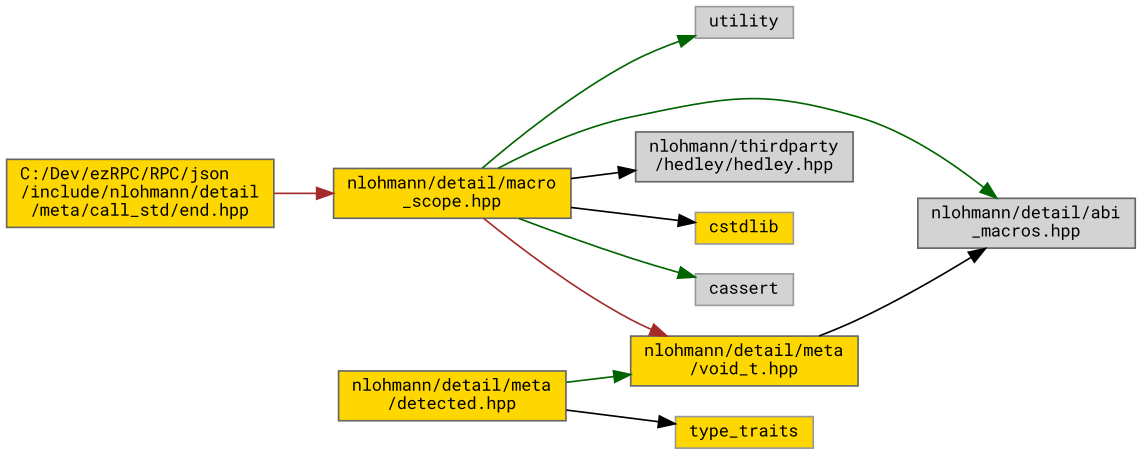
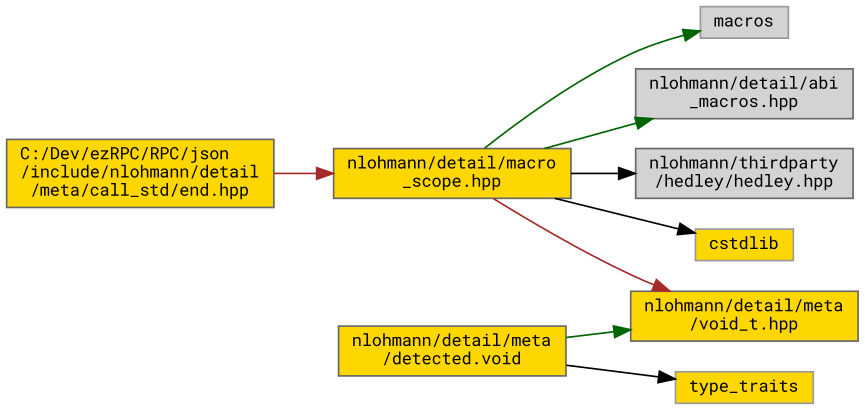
node "utility": label "utility" -> "macros"
node "cassert": removed
edge "nlohmann/detail/meta /void_t.hpp" -> "nlohmann/detail/abi _macros.hpp": removed
node "nlohmann/detail/meta /detected.hpp": label "nlohmann/detail/meta /detected.hpp" -> "nlohmann/detail/meta /detected.void"
